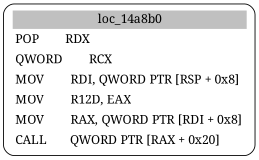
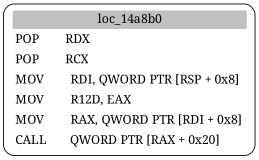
node "loc_14a8b0": text "QWORD        RCX" -> "POP        RCX"
